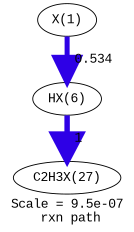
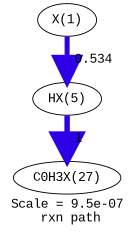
node "HX(6)": label "HX(6)" -> "HX(5)"
node "C2H3X(27)": label "C2H3X(27)" -> "C0H3X(27)"
